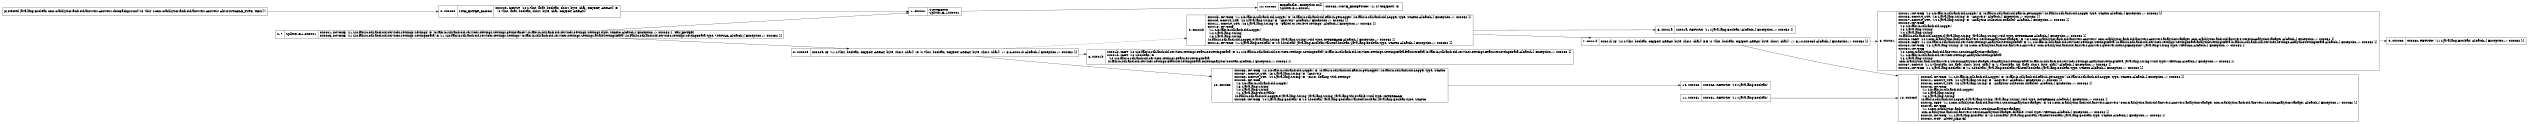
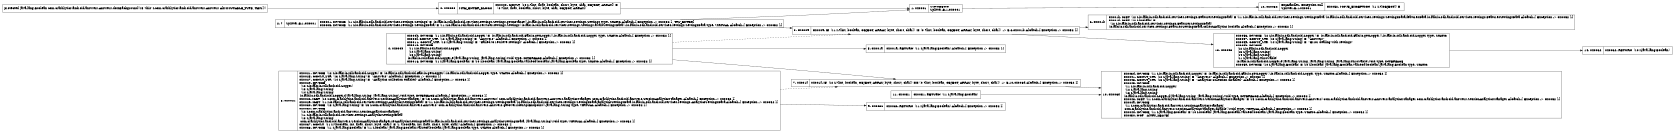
edge "7: 0x001f" -> "8: 0x0021": reversed
edge "3: 0x0009" -> "4: 0x000b": reversed
